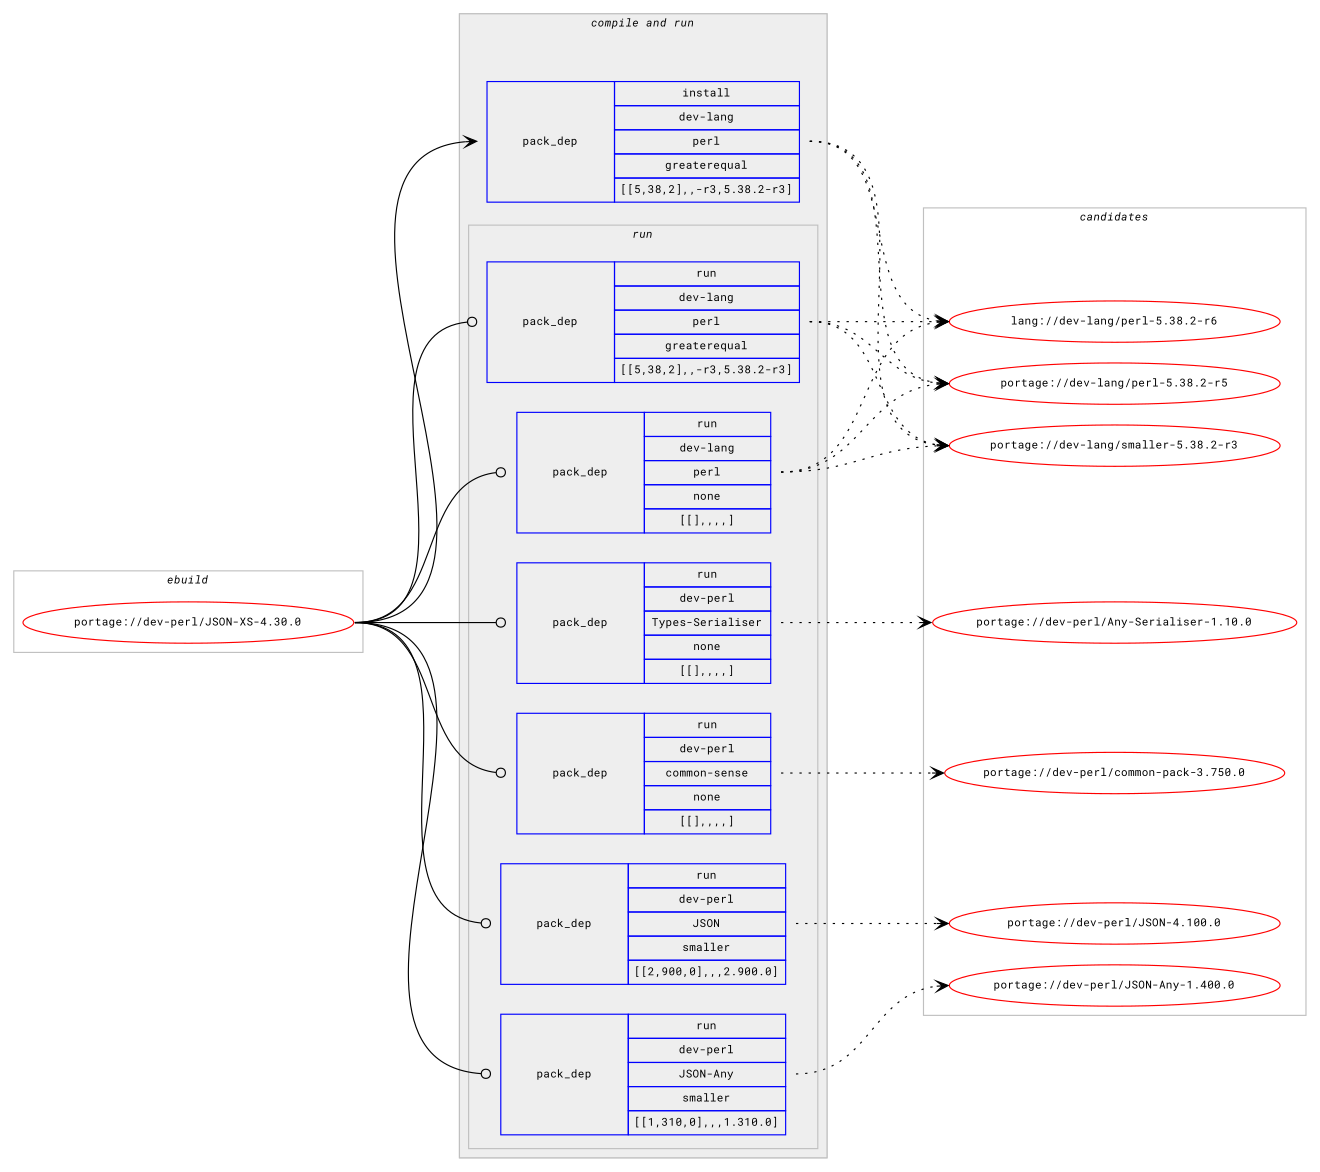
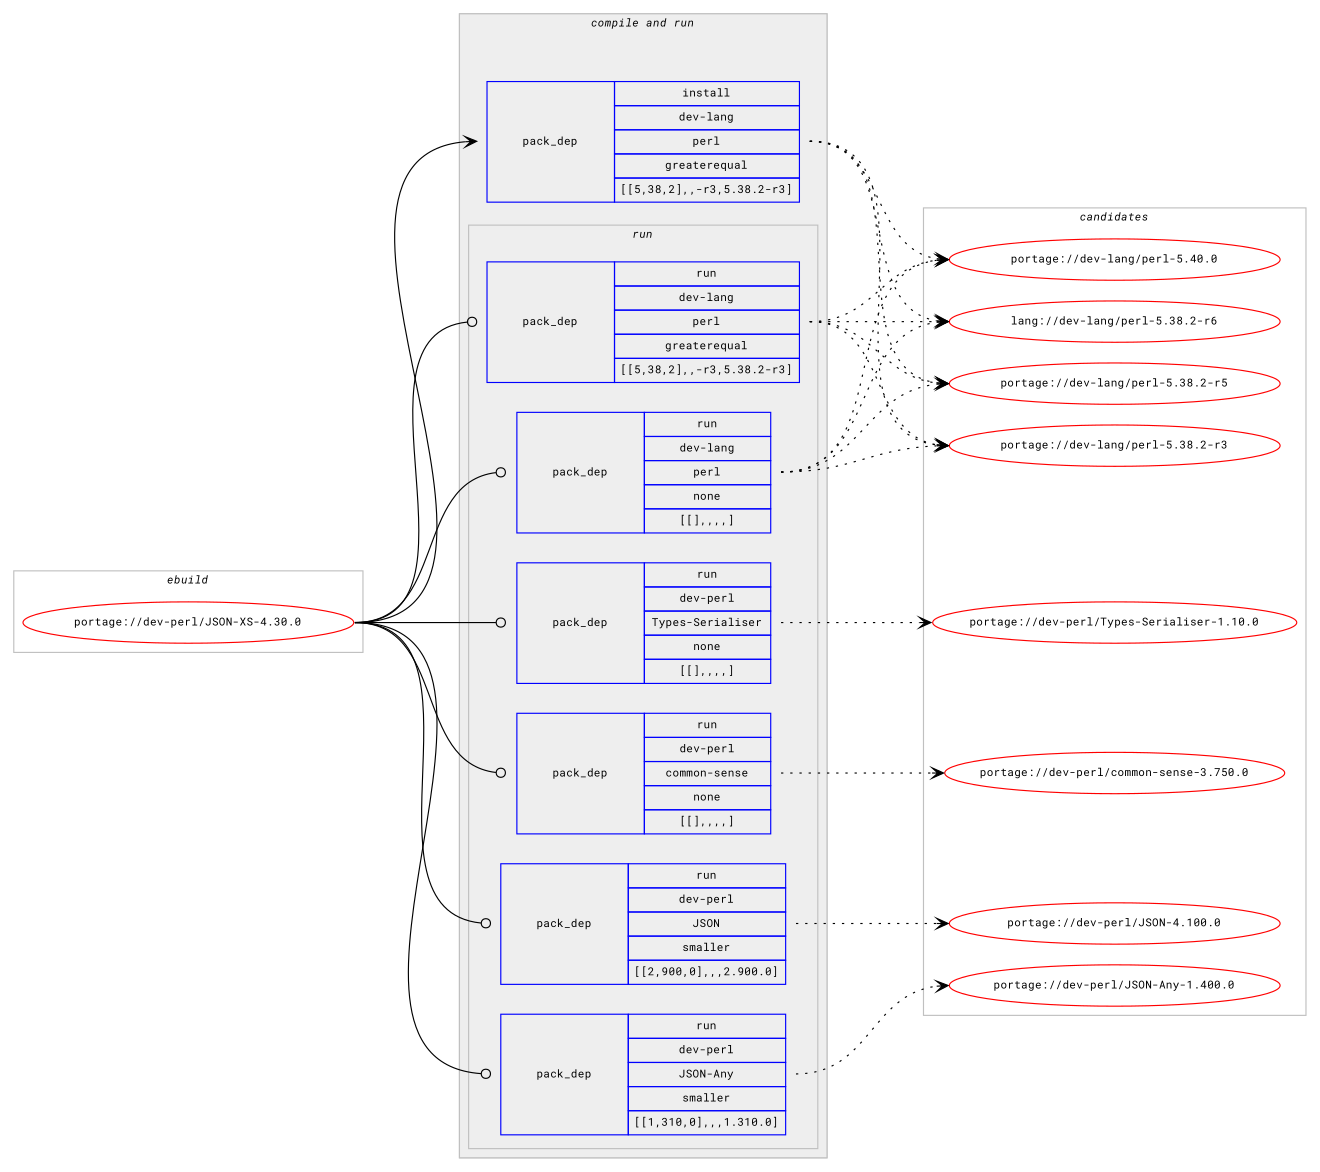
node "portage://dev-lang/perl-5.40.0": added
node "portage://dev-lang/smaller-5.38.2-r3": label "portage://dev-lang/smaller-5.38.2-r3" -> "portage://dev-lang/perl-5.38.2-r3"
node "portage://dev-perl/Any-Serialiser-1.10.0": label "portage://dev-perl/Any-Serialiser-1.10.0" -> "portage://dev-perl/Types-Serialiser-1.10.0"
node "portage://dev-perl/common-pack-3.750.0": label "portage://dev-perl/common-pack-3.750.0" -> "portage://dev-perl/common-sense-3.750.0"
